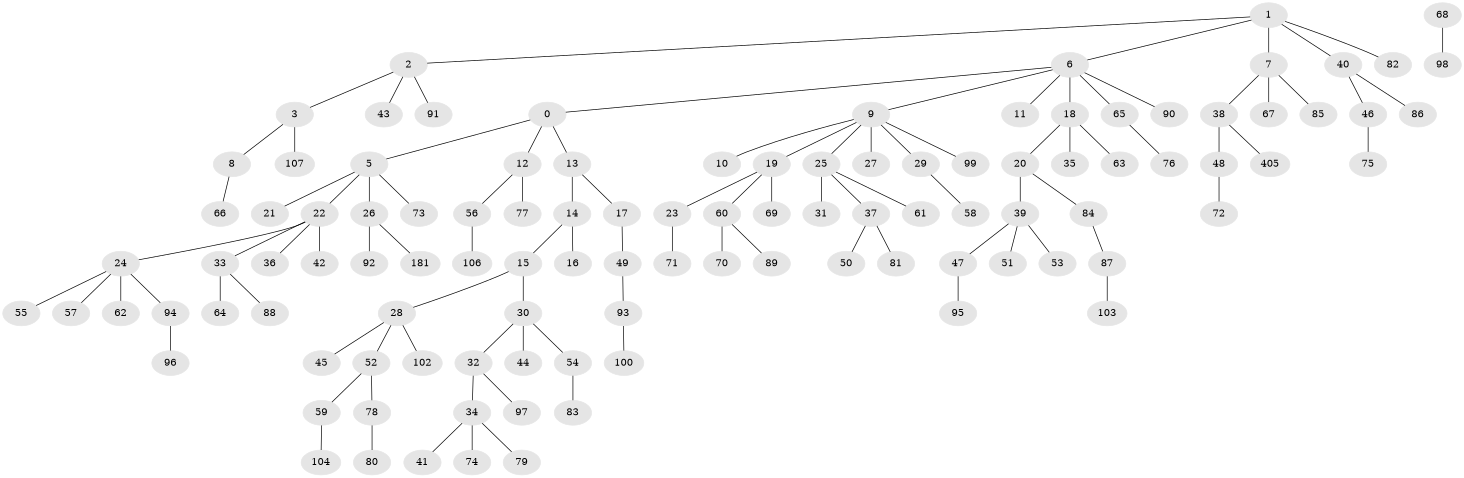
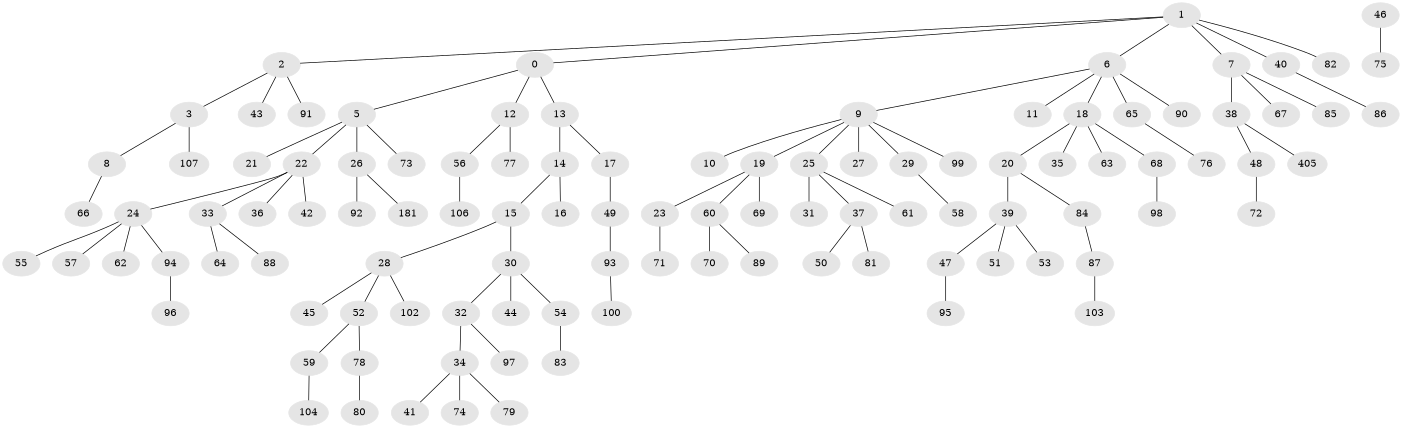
edge "6" -- "0": now "1" -- "0"
edge "40" -- "46": removed
edge "18" -- "68": added
